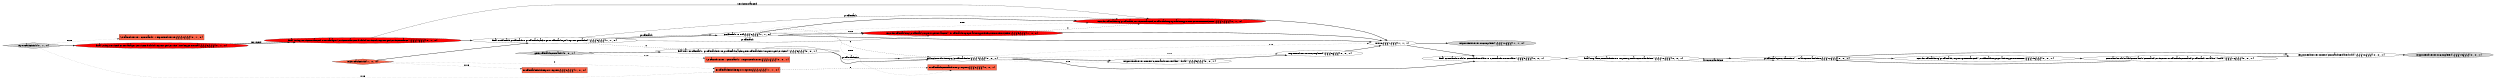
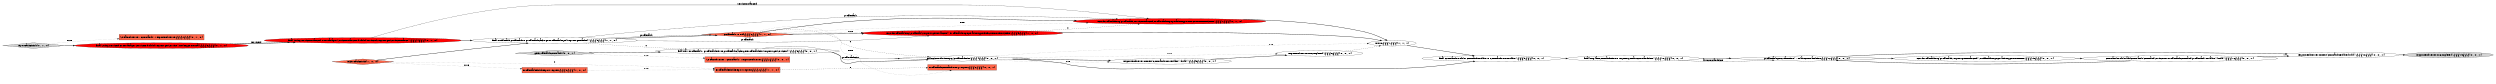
node "profileTask != null@@@6@@@['1', '1', '0']": fillcolor white -> tomato
edge "profileTask != null@@@6@@@['1', '1', '0']" -> "return@@@7@@@['1', '1', '1']": removed
node "responseObserver.onCompleted()@@@10@@@['1', '1', '0']": removed
edge "responseObserver.onCompleted()@@@6@@@['0', '0', '1']" -> "return@@@7@@@['1', '1', '1']": style bold -> dashed
edge "reportTaskFinish['0', '1', '0']" -> "ProfileTaskFinishReport request@@@2@@@['1', '1', '0']": now "ProfileTaskFinishReport request@@@2@@@['1', '0', '0']" -> "ProfileTaskFinishReport request@@@2@@@['1', '1', '0']"
